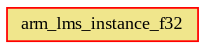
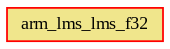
node "arm_lms_instance_f32": label "arm_lms_instance_f32" -> "arm_lms_lms_f32"
